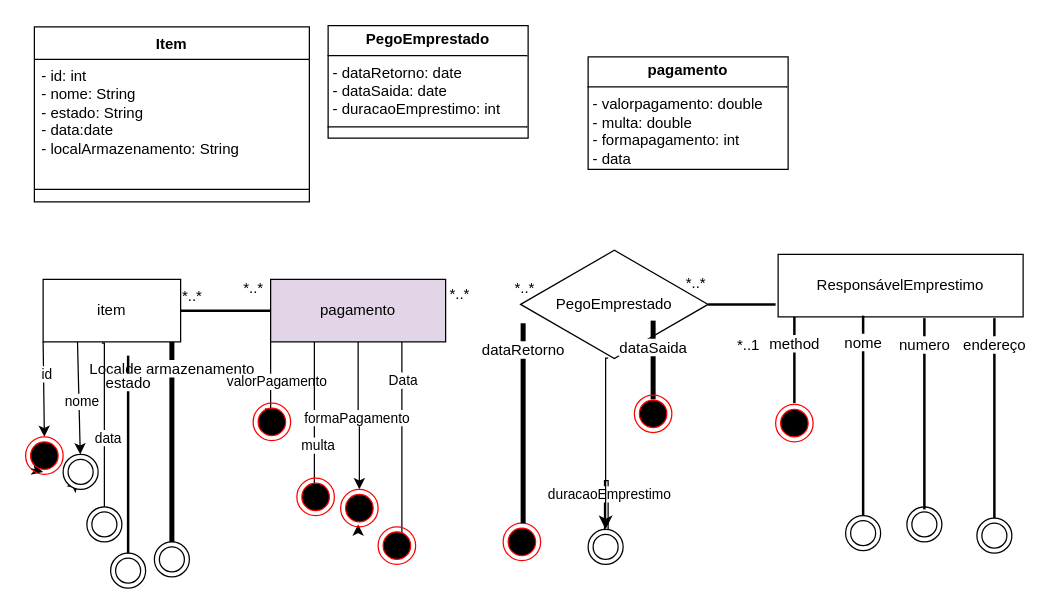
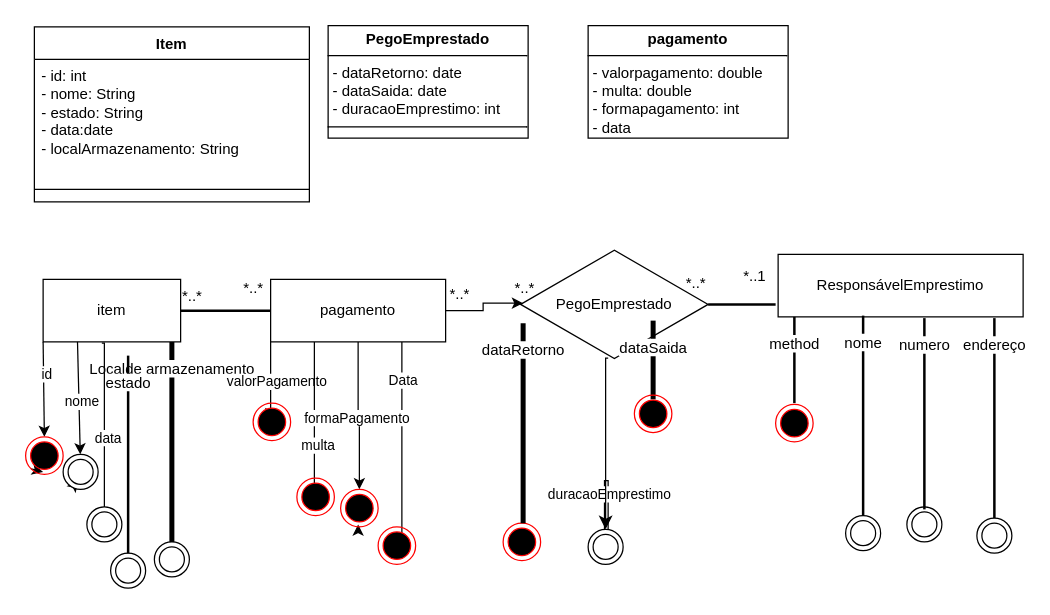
node "pagamento - valorpagamento: double - multa: double - formapagamento: int - data + method(): Type": moved (688, 113) -> (688, 82)
node "pagamento": fillcolor #e1d5e7 -> #ffffff
edge "pagamento" -> "PegoEmprestado": added
node "*..1": moved (748, 345) -> (754, 276)
